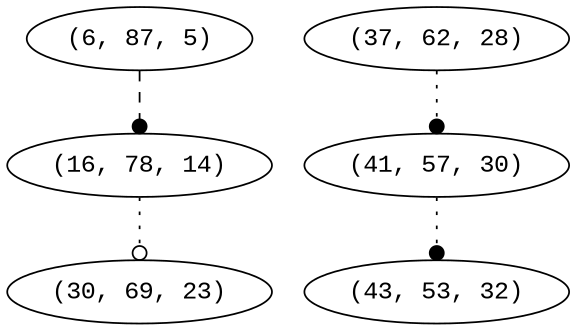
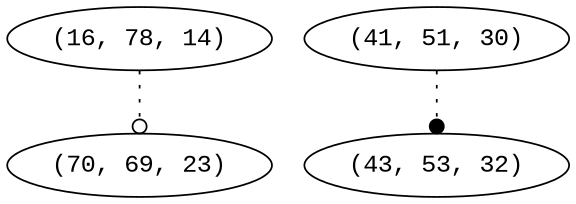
node "(6, 87, 5)": removed
node "(37, 62, 28)": removed
node "(41, 57, 30)": label "(41, 57, 30)" -> "(41, 51, 30)"
node "(30, 69, 23)": label "(30, 69, 23)" -> "(70, 69, 23)"
